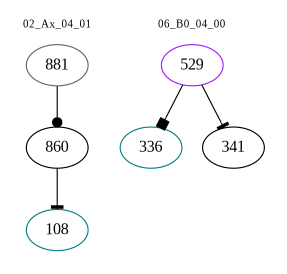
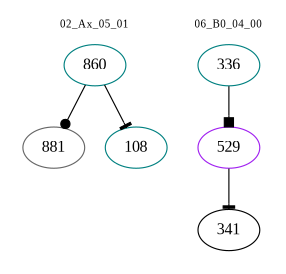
cluster "02_Ax_04_01": label "02_Ax_04_01" -> "02_Ax_05_01"
edge "529" -> "336": reversed
edge "881" -> "860": reversed
node "860": color black -> teal
